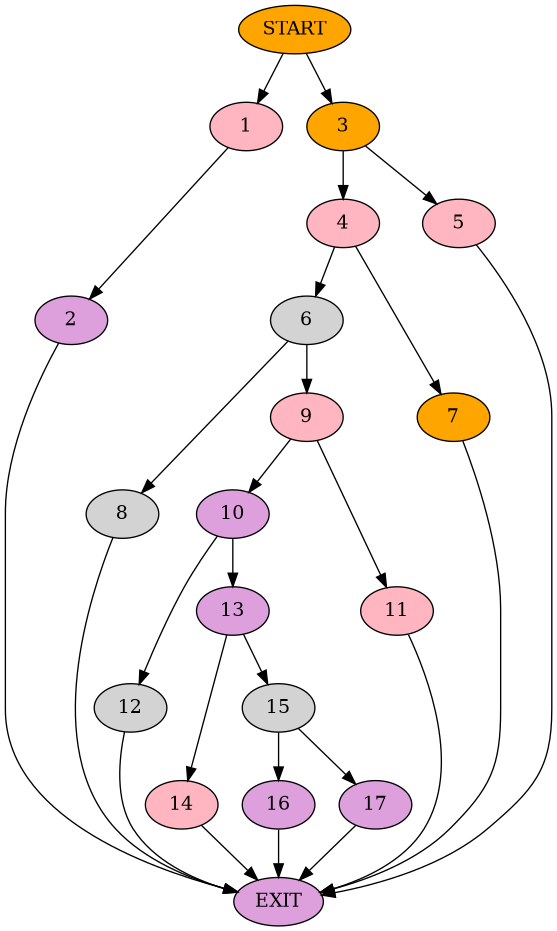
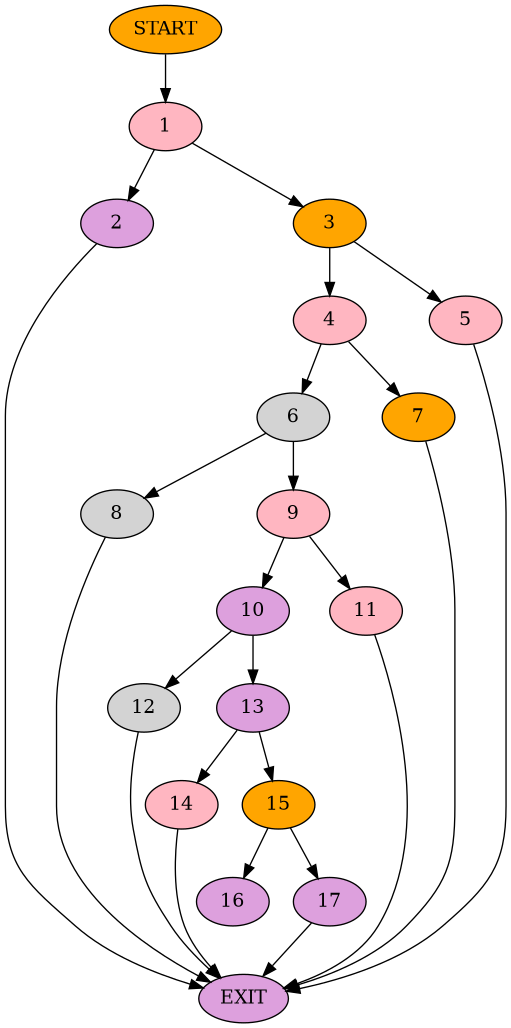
edge "START" -> "3": now "1" -> "3"
node "15": fillcolor lightgrey -> orange
edge "16" -> "EXIT": removed
